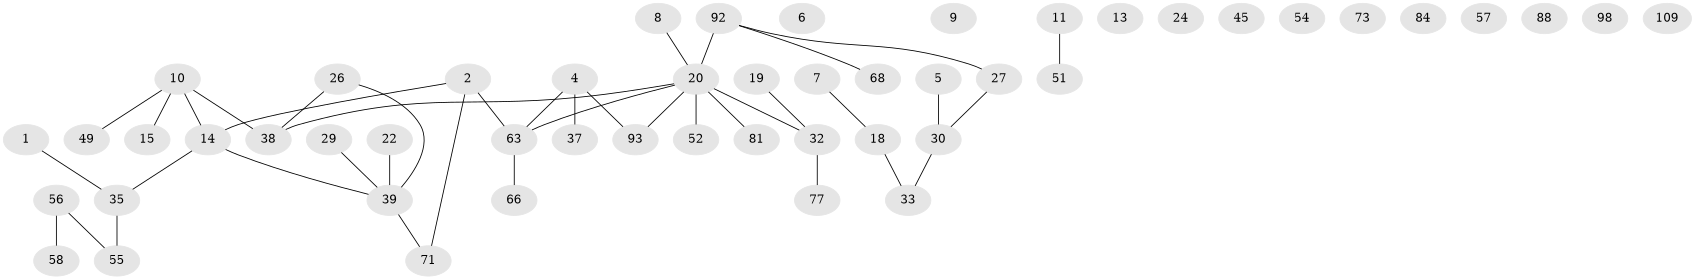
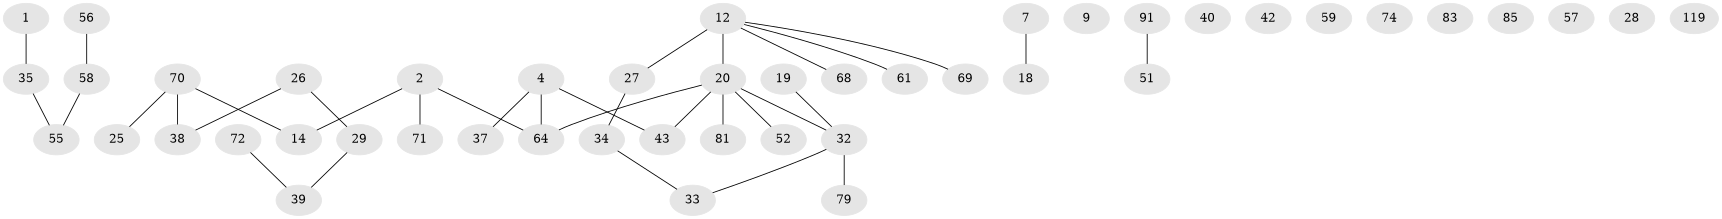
node "8": removed
node "92": label "92" -> "12"
node "6": removed
node "11": label "11" -> "91"
node "13": removed
node "24": removed
node "45": label "45" -> "40"
node "42": added
node "54": label "54" -> "59"
node "73": label "73" -> "74"
node "84": label "84" -> "83"
node "85": added
node "88": removed
node "98": label "98" -> "28"
node "109": label "109" -> "119"
node "10": label "10" -> "70"
node "61": added
node "5": removed
node "69": added
edge "20" -- "38": removed
edge "26" -- "39": now "26" -- "29"
node "49": removed
node "15": label "15" -> "25"
node "22": label "22" -> "72"
node "63": label "63" -> "64"
node "93": label "93" -> "43"
node "30": label "30" -> "34"
edge "14" -- "35": removed
edge "18" -- "33": now "32" -- "33"
edge "14" -- "39": removed
node "66": removed
node "77": label "77" -> "79"
edge "56" -- "55": now "58" -- "55"
edge "39" -- "71": removed
